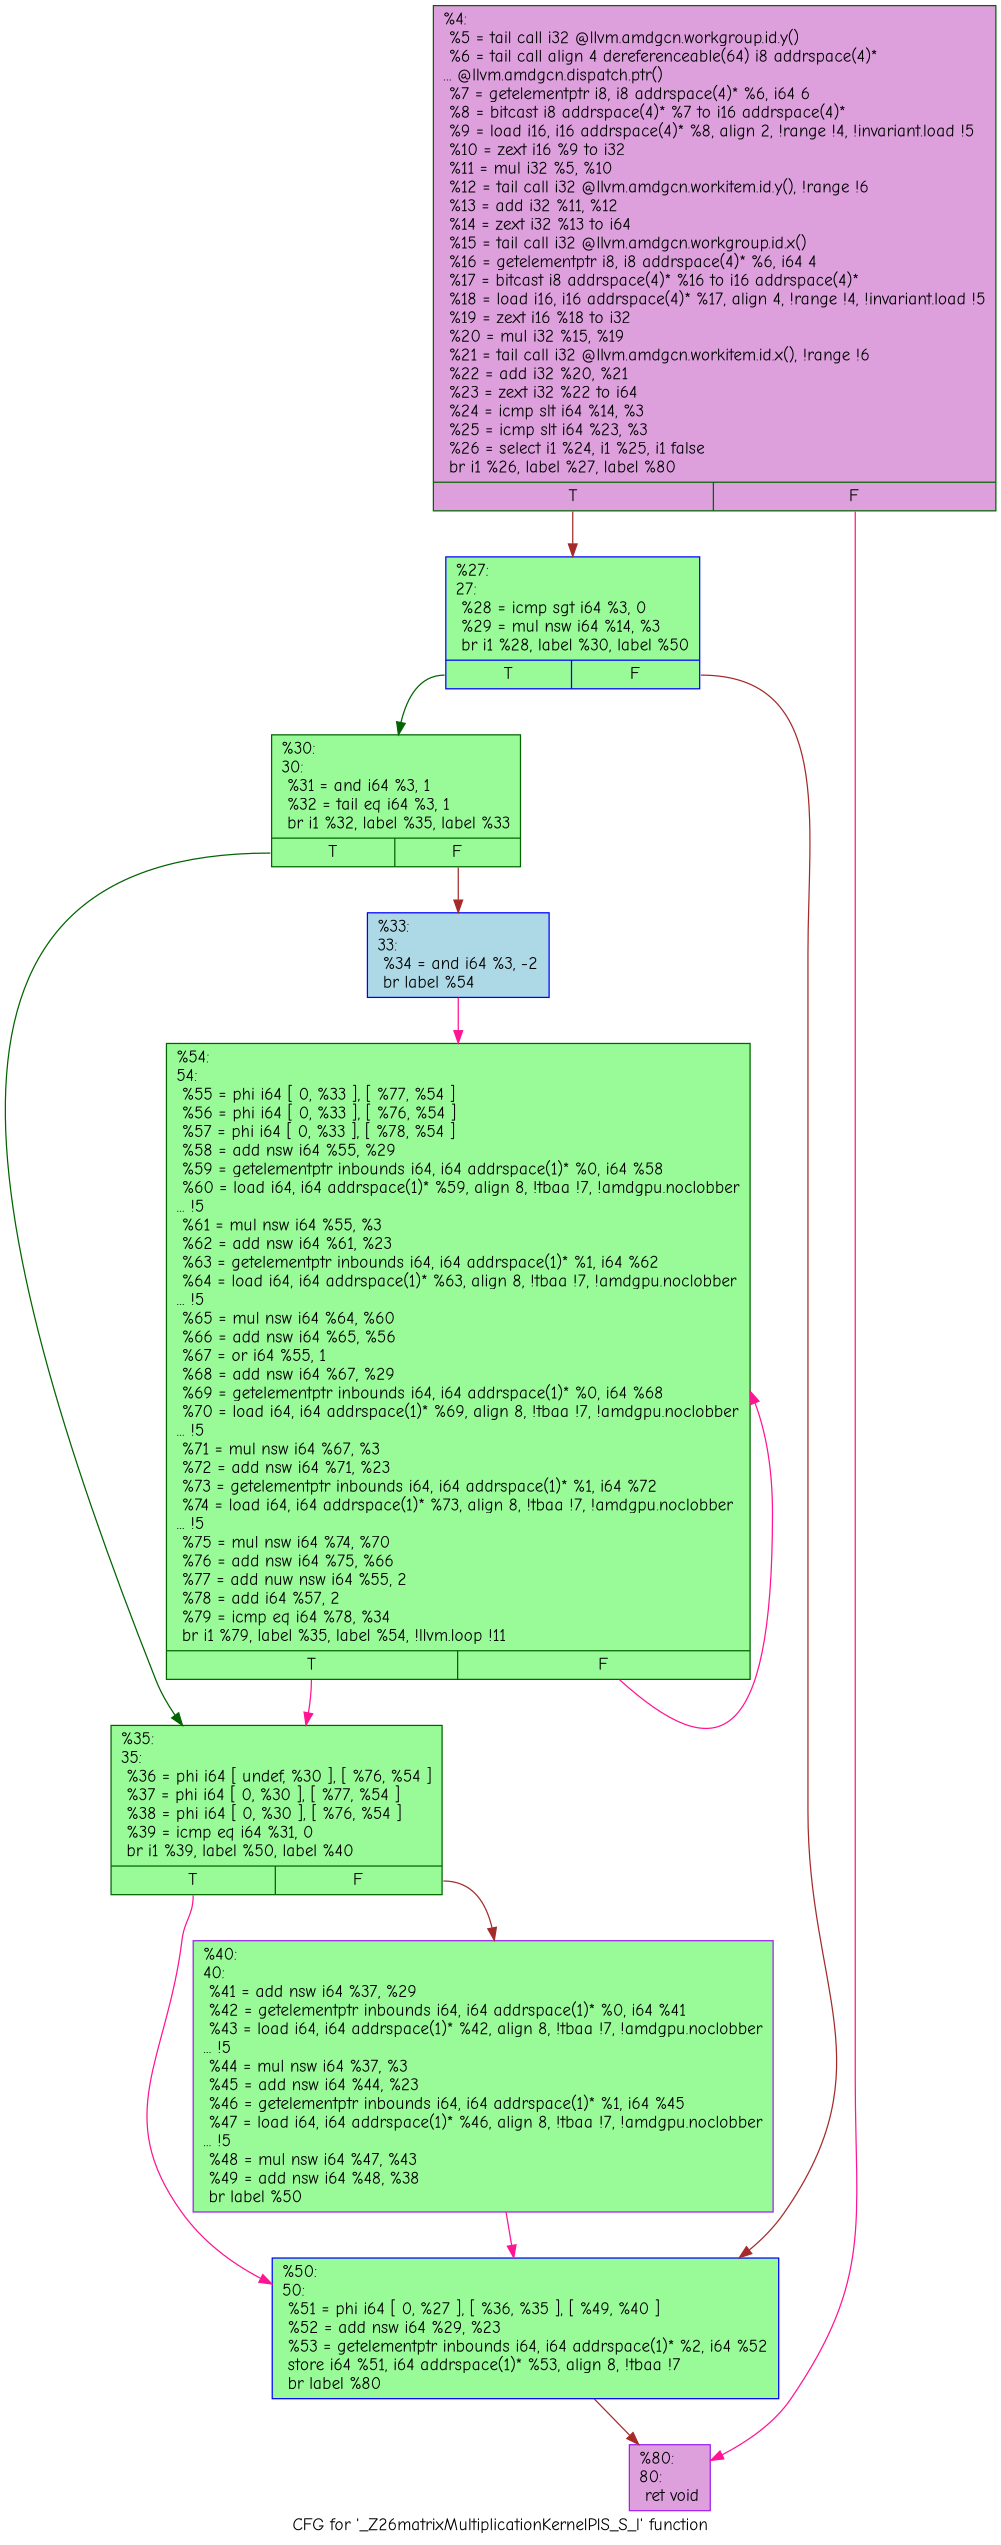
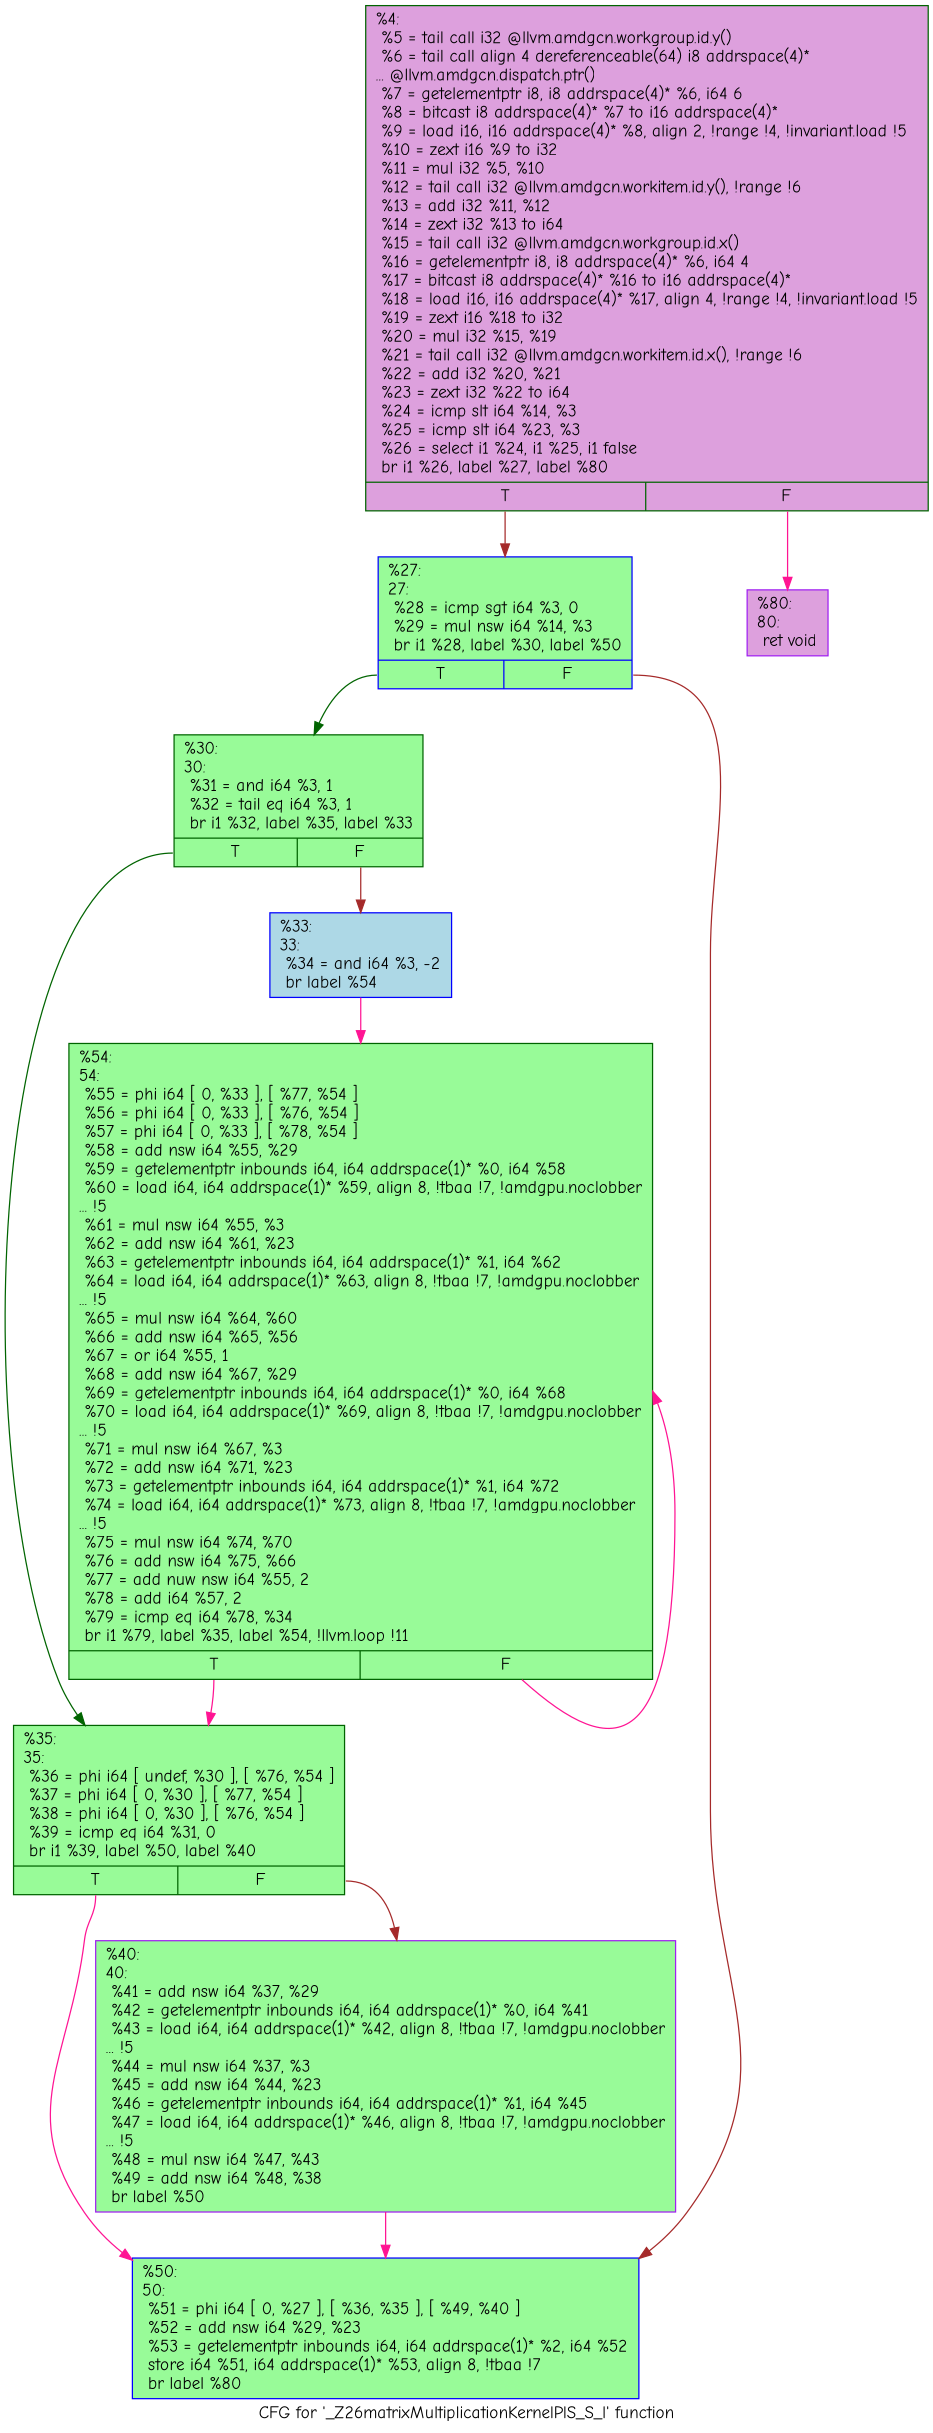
edge "%50:" -> "%80:": removed
